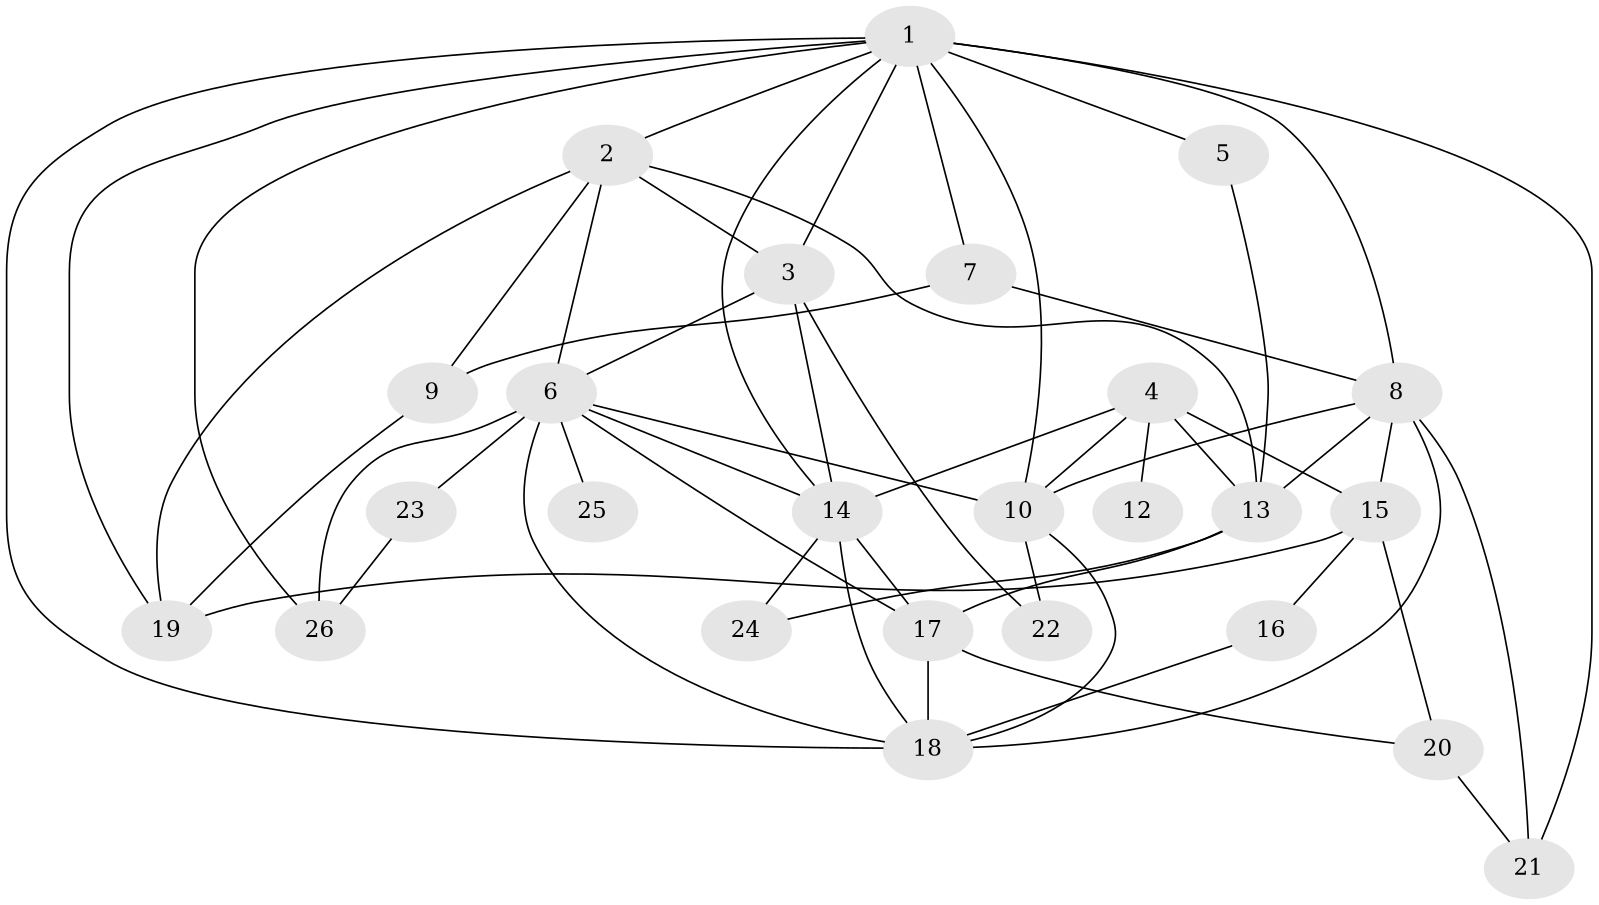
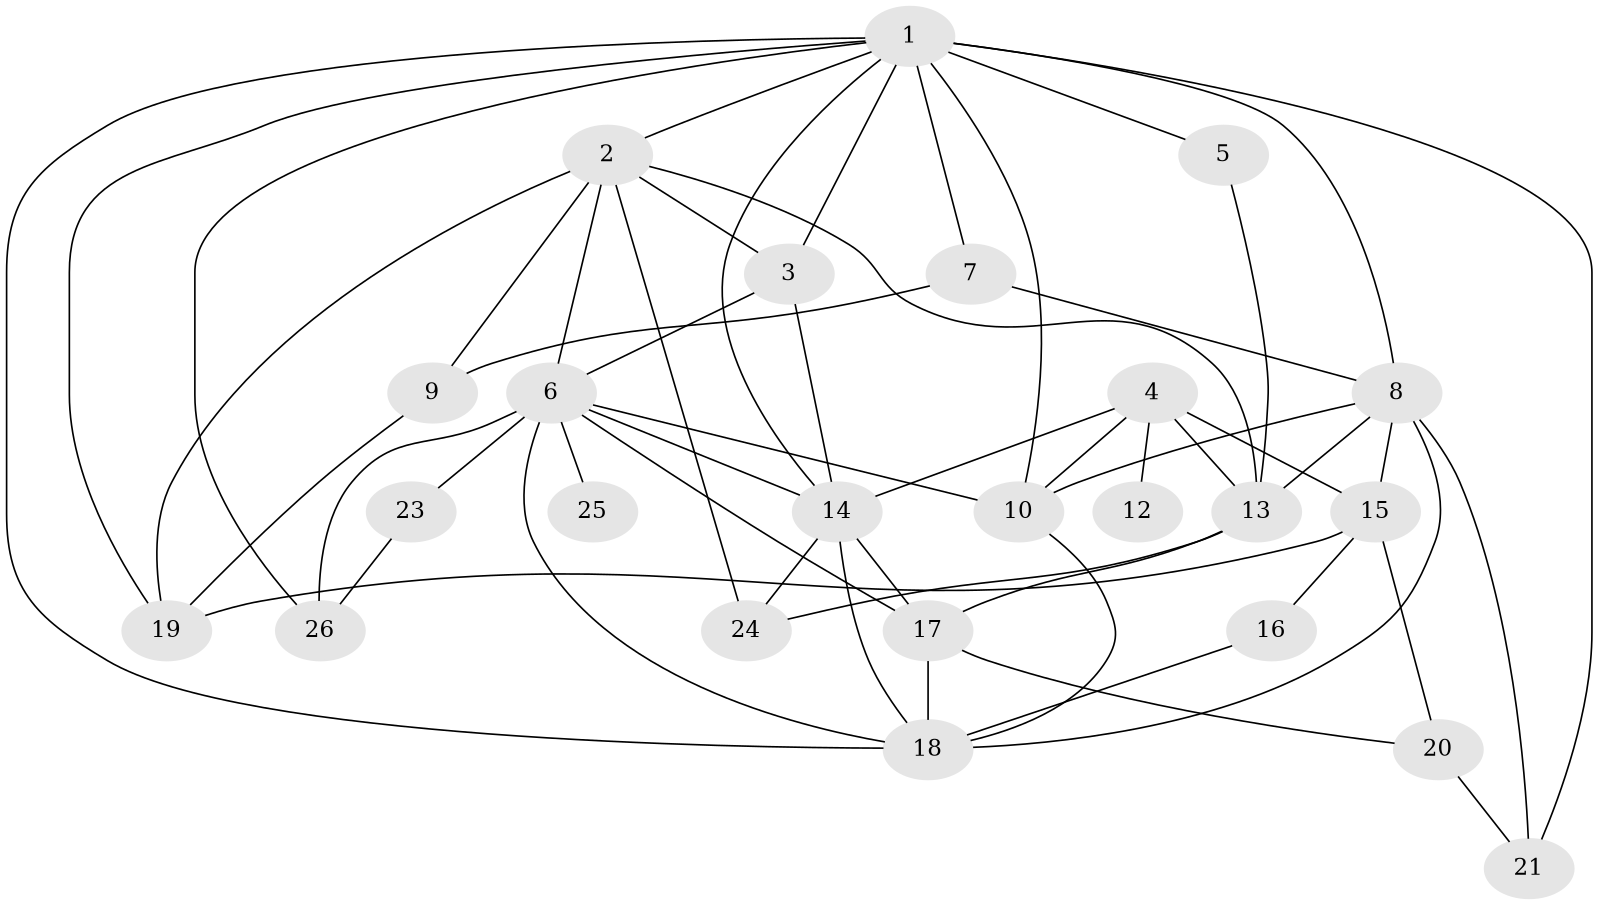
edge "2" -- "24": added
node "22": removed
